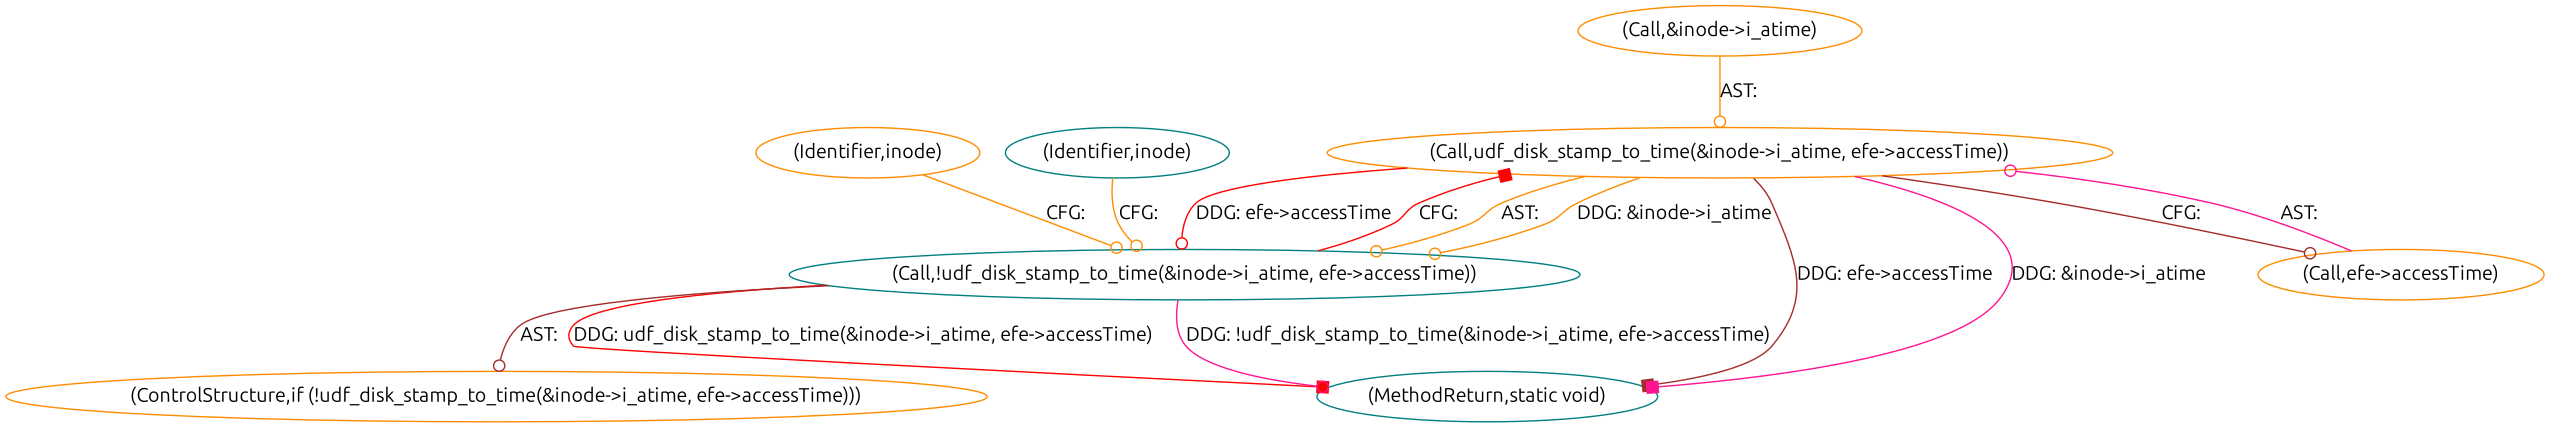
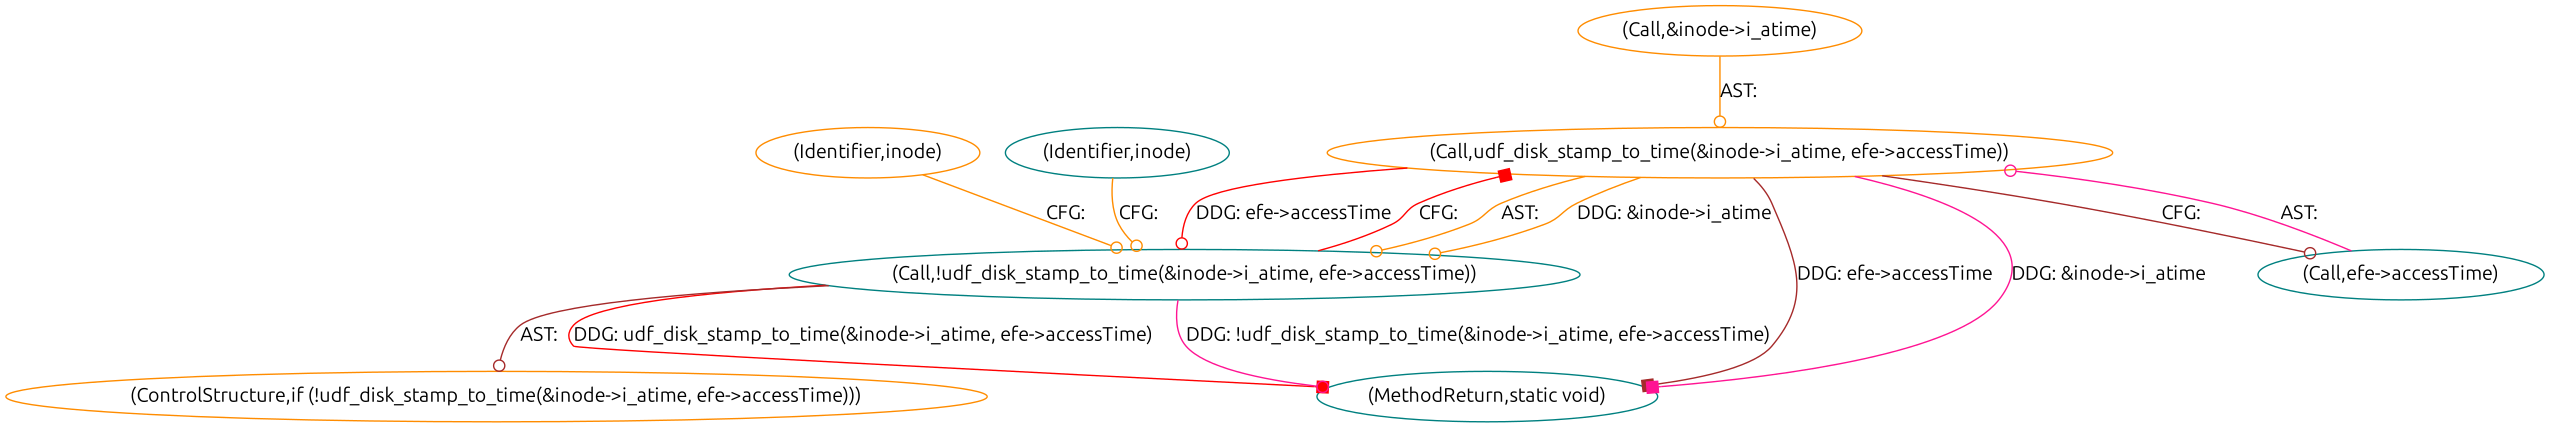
node "(Call,efe->accessTime)": color darkorange -> teal
